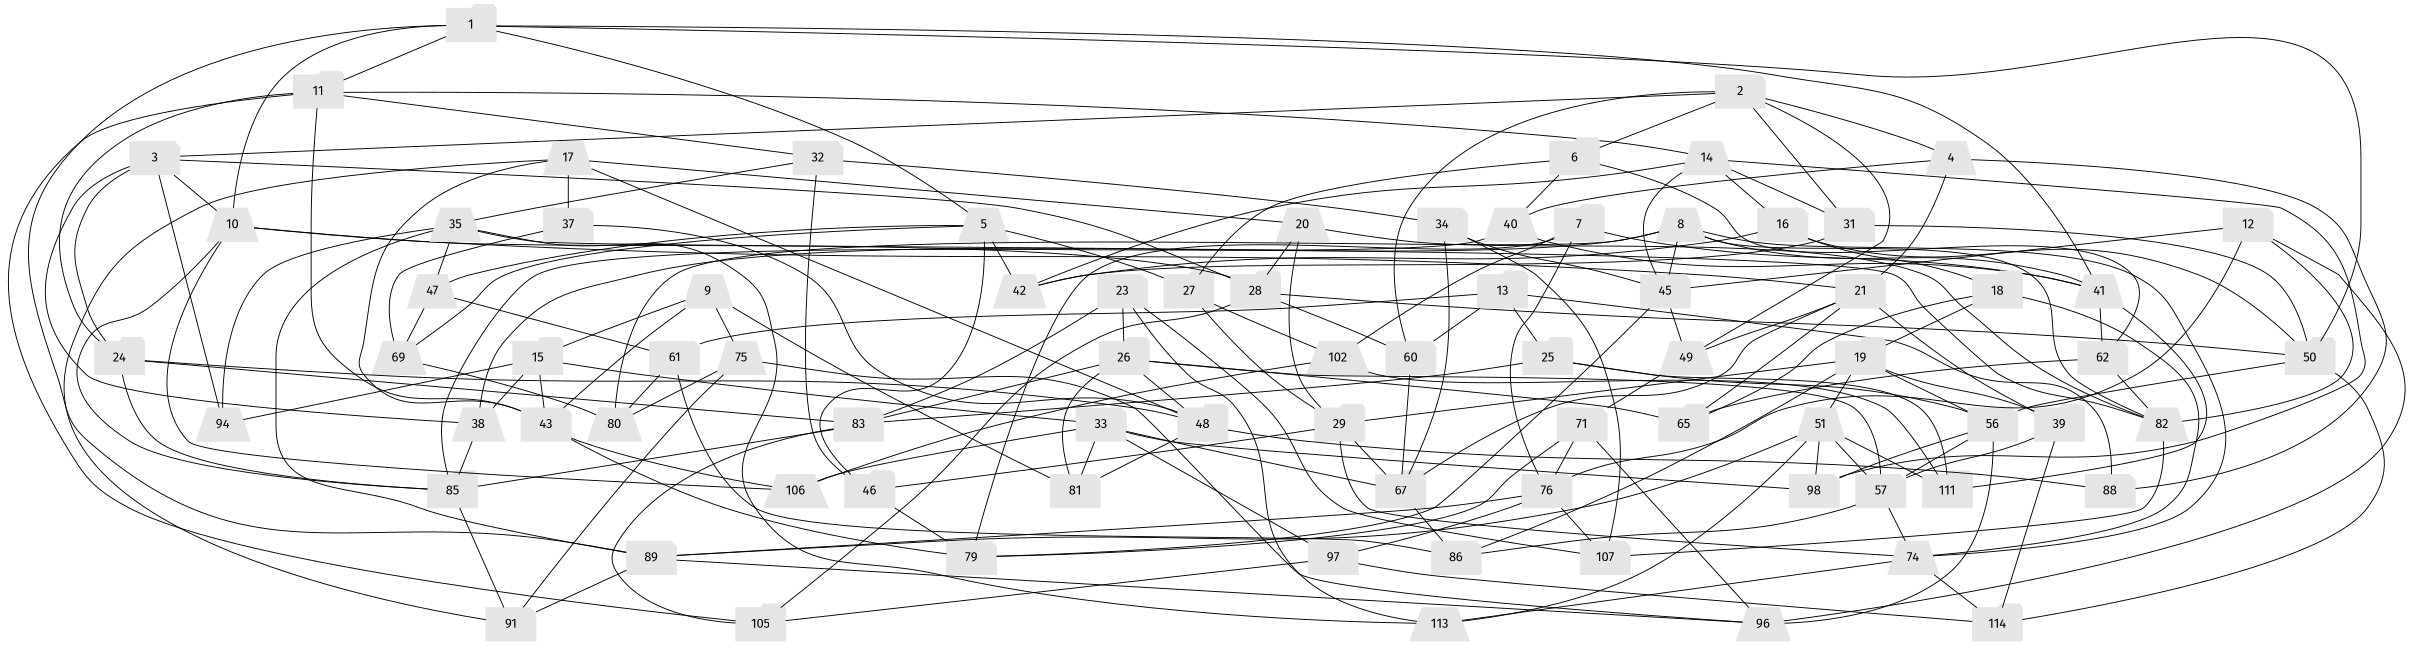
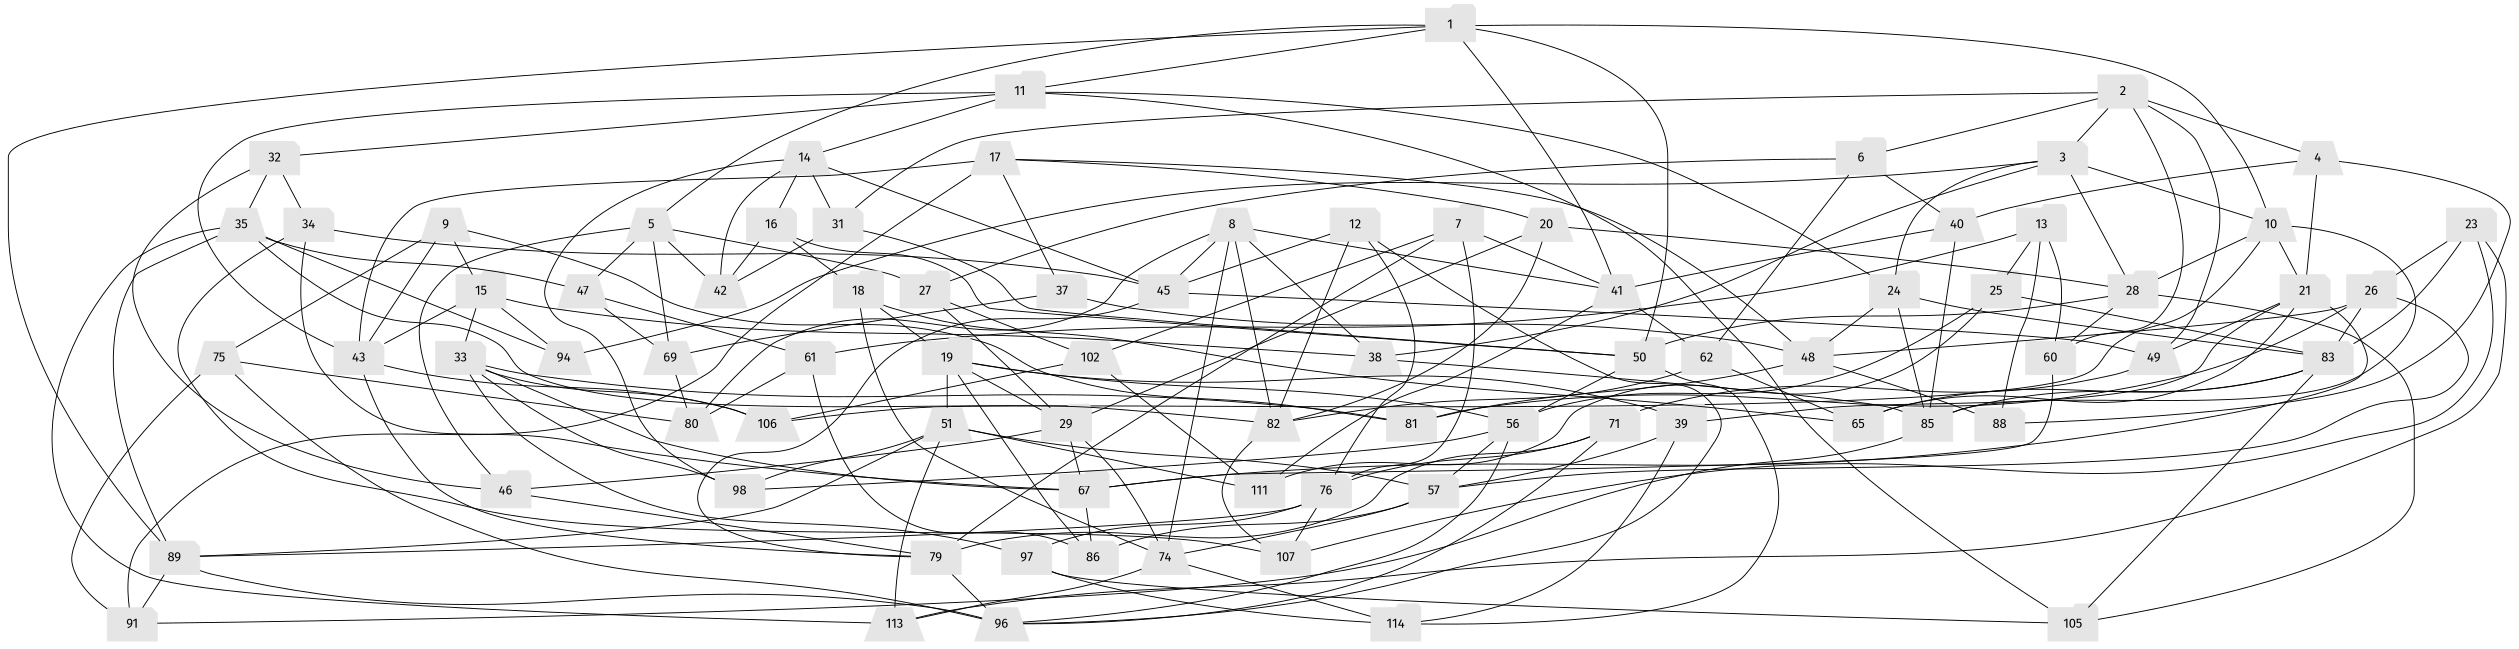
edge "26" -- "65": now "83" -- "65"
edge "79" -- "96": added
